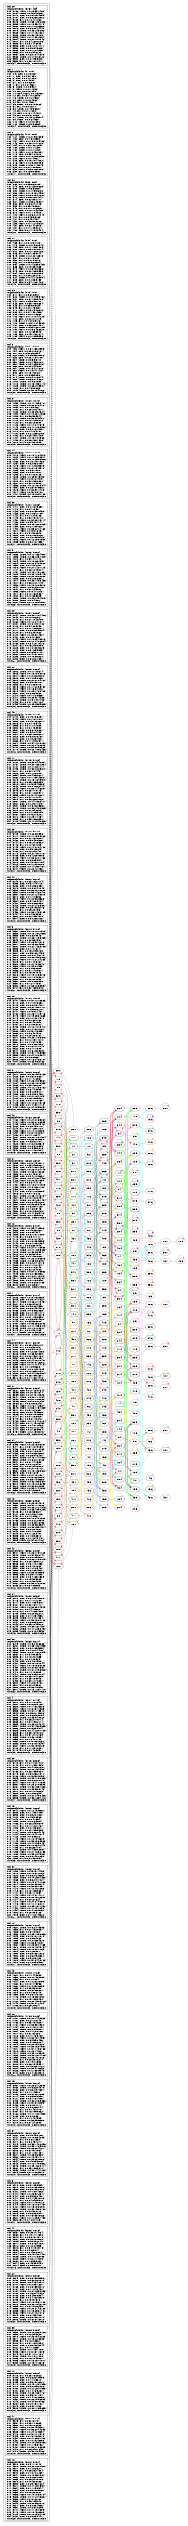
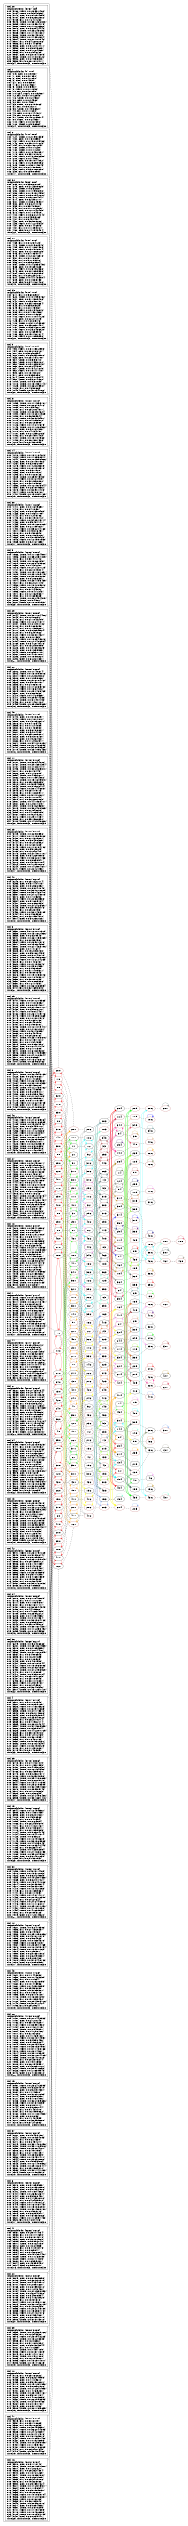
edge "18.1" -> "46.1": color navy -> green
